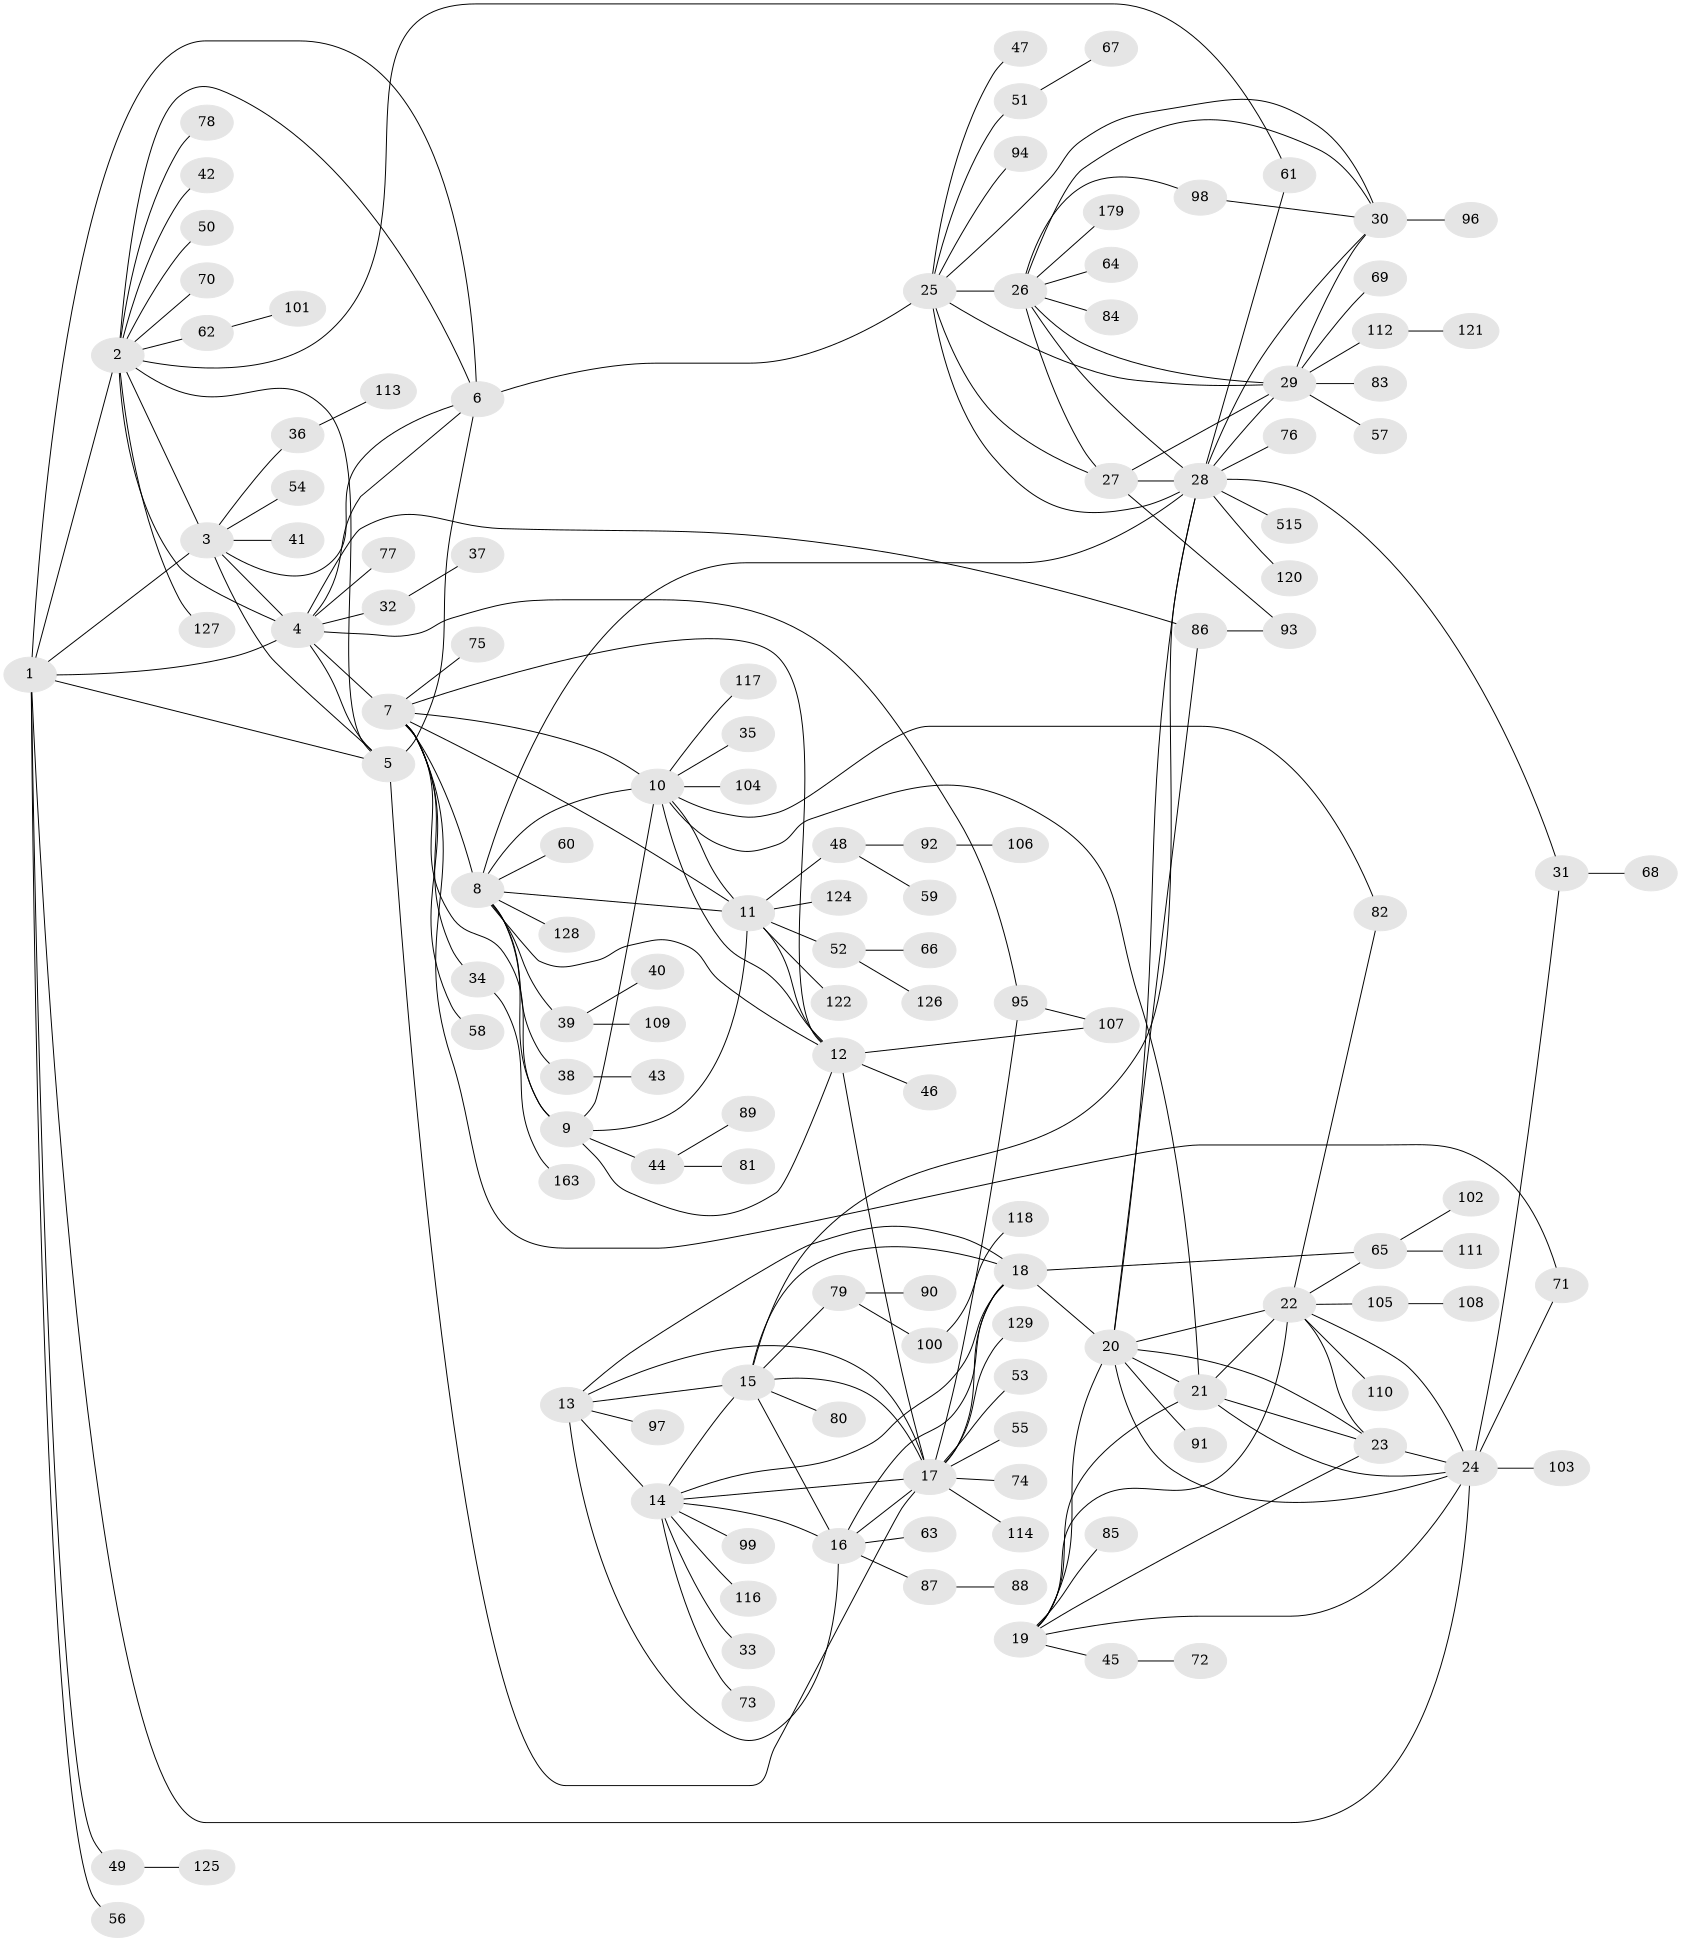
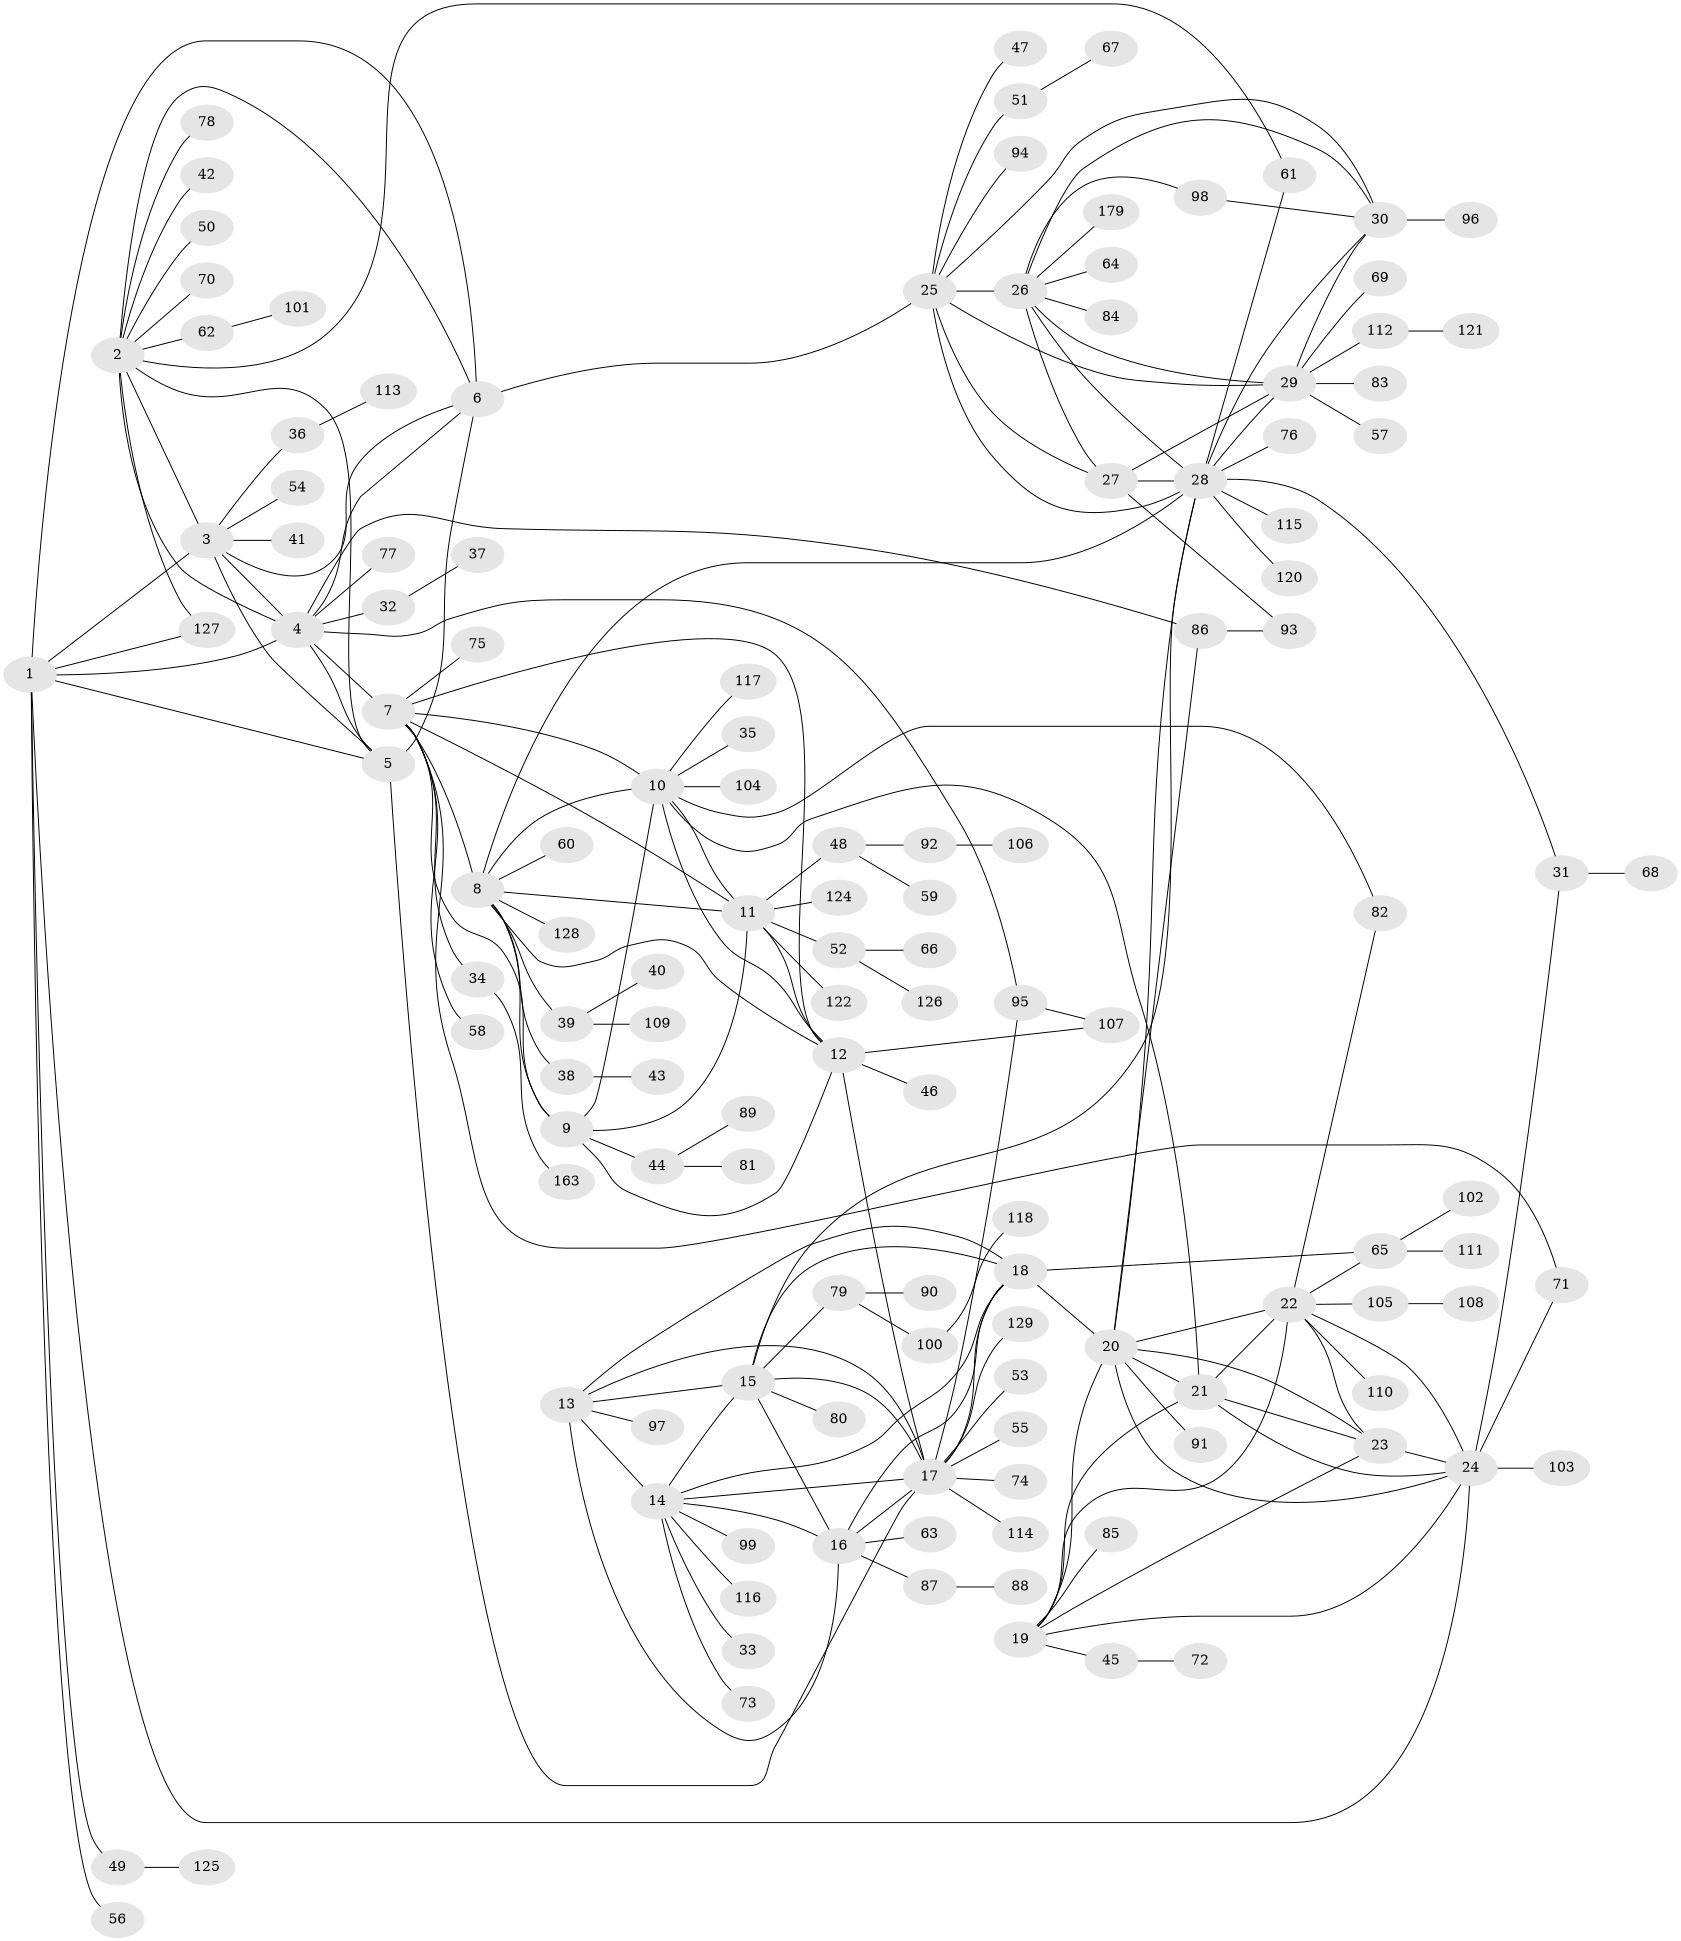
edge "2" -- "1": now "127" -- "1"
node "515": label "515" -> "115"
